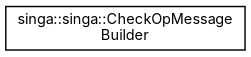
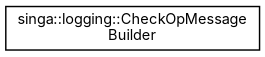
node "singa::singa::CheckOpMessage Builder": label "singa::singa::CheckOpMessage Builder" -> "singa::logging::CheckOpMessage Builder"
